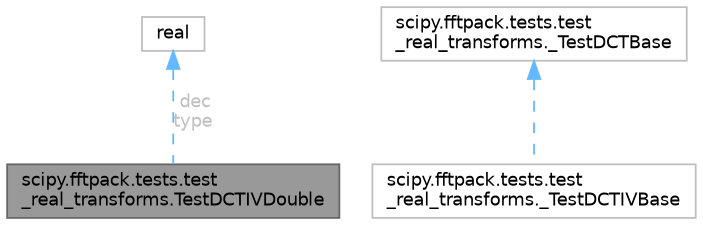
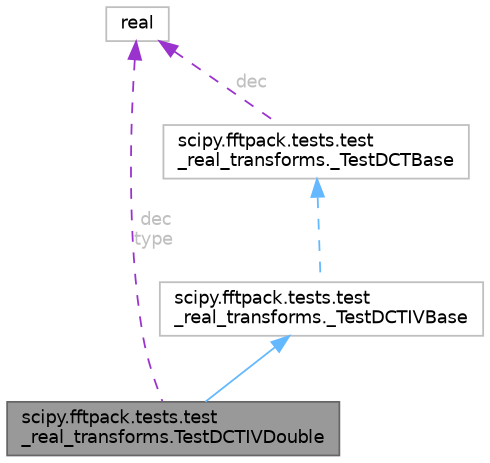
edge "scipy.fftpack.tests.test _real_transforms._TestDCTBase" -> "real": added, label "dec"
edge "scipy.fftpack.tests.test _real_transforms.TestDCTIVDouble" -> "real": color steelblue1 -> darkorchid3
edge "scipy.fftpack.tests.test _real_transforms.TestDCTIVDouble" -> "scipy.fftpack.tests.test _real_transforms._TestDCTIVBase": added
